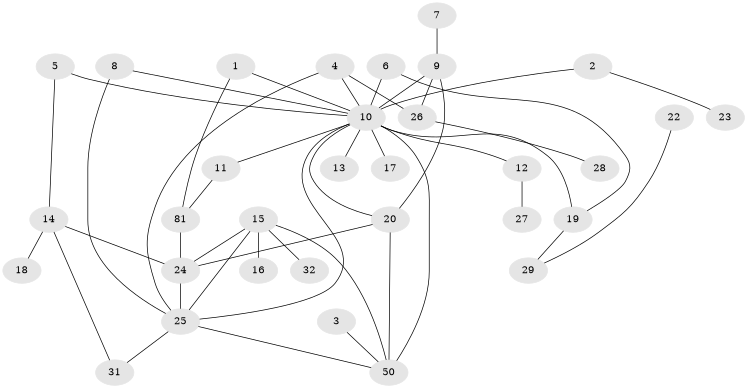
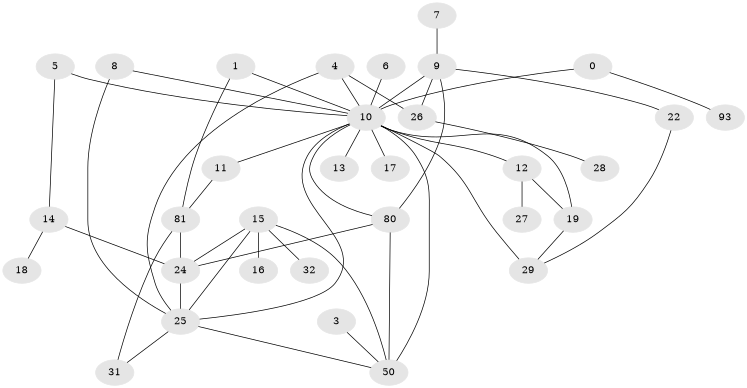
node "2": label "2" -> "0"
edge "9" -- "22": added
edge "6" -- "19": now "12" -- "19"
node "23": label "23" -> "93"
edge "10" -- "29": added
node "20": label "20" -> "80"
edge "14" -- "31": now "81" -- "31"
